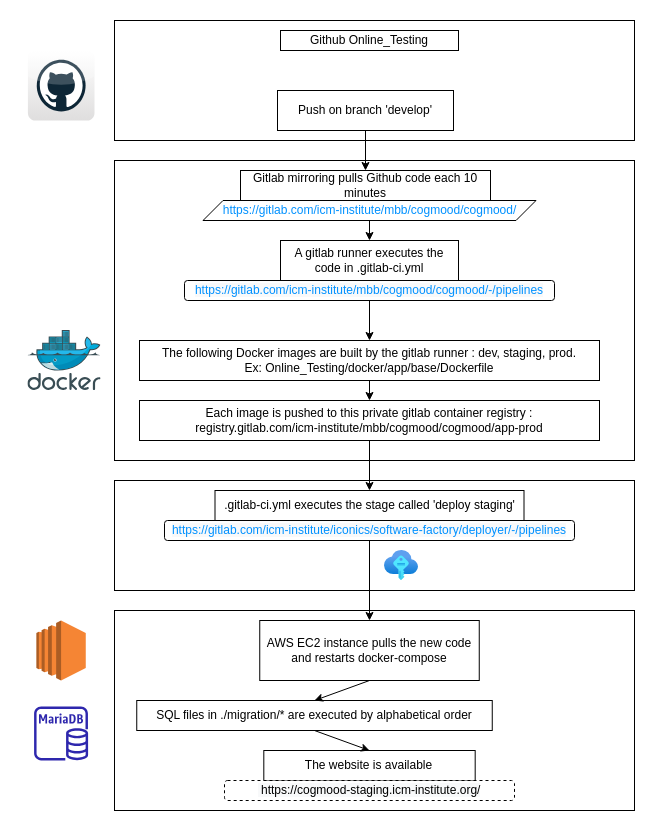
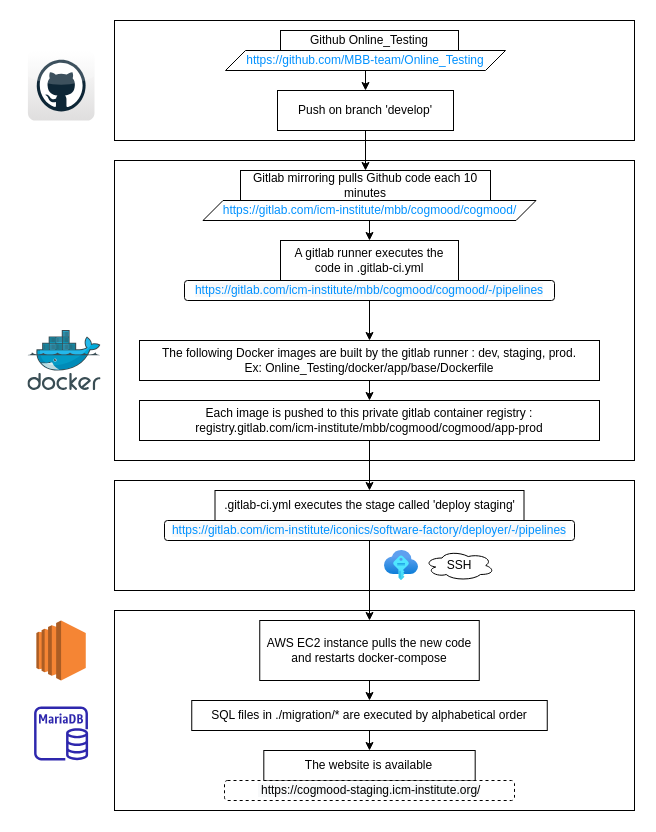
node "https://github.com/MBB-team/Online_Testing": added
edge "https://github.com/MBB-team/Online_Testing" -> "Push on branch 'develop'": added
node "SSH": added
node "SQL files in ./migration/* are executed by alphabetical order": moved (315, 716) -> (370, 716)
